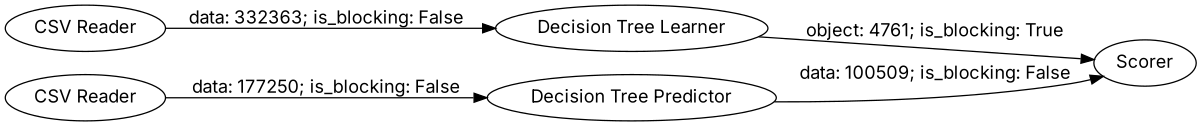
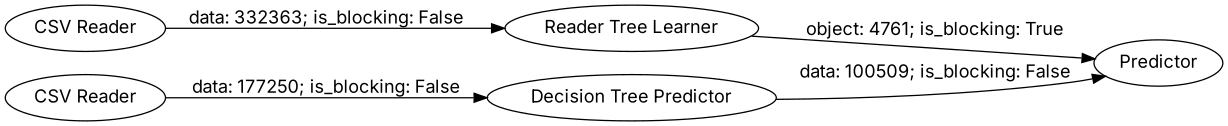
node "Decision Tree Learner": label "Decision Tree Learner" -> "Reader Tree Learner"
node "Scorer": label "Scorer" -> "Predictor"
